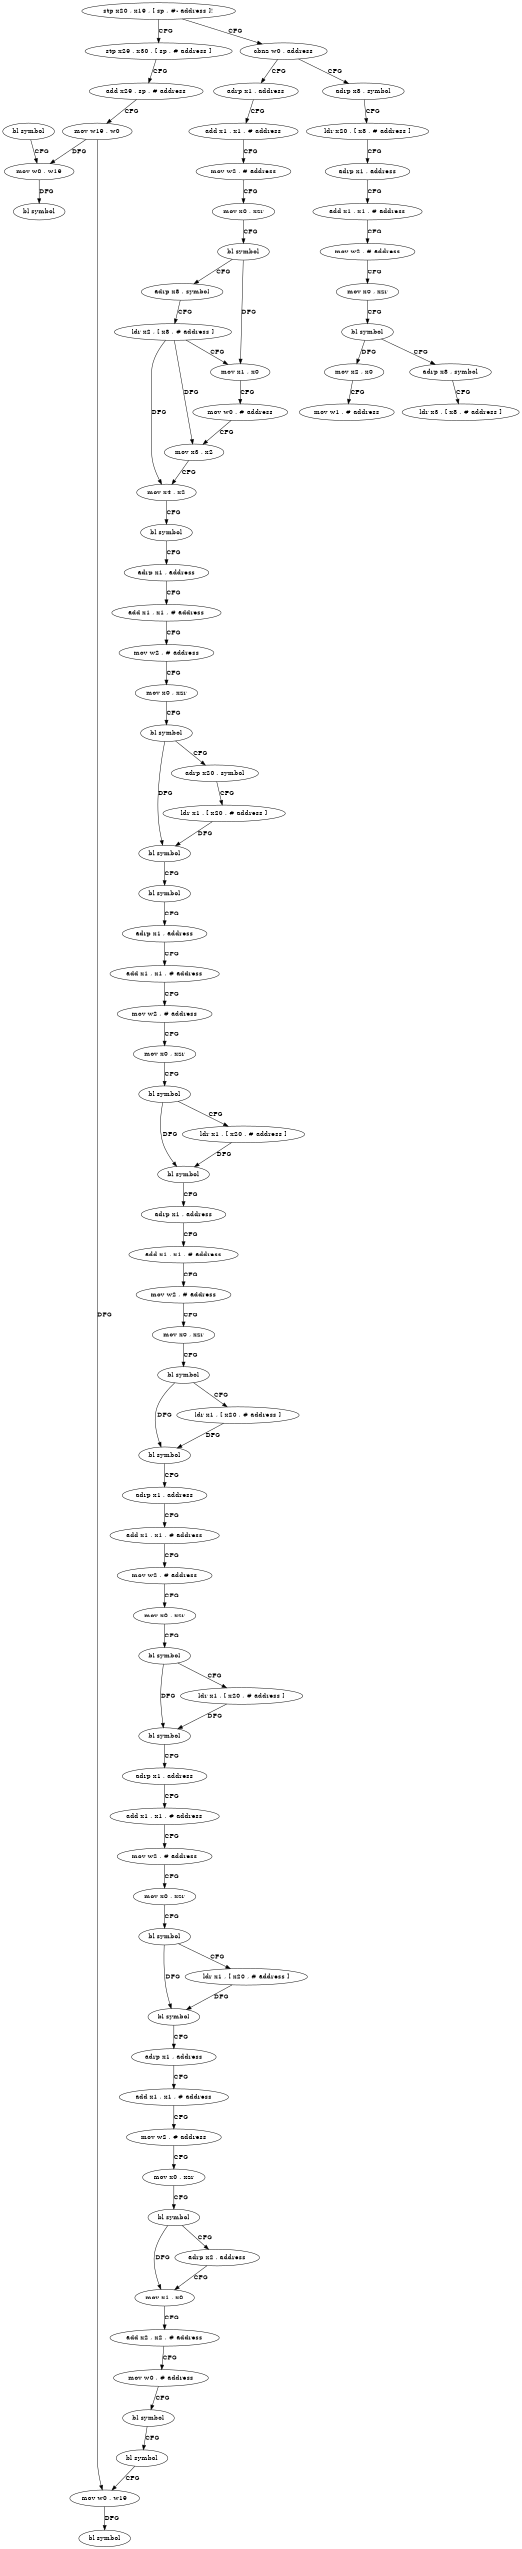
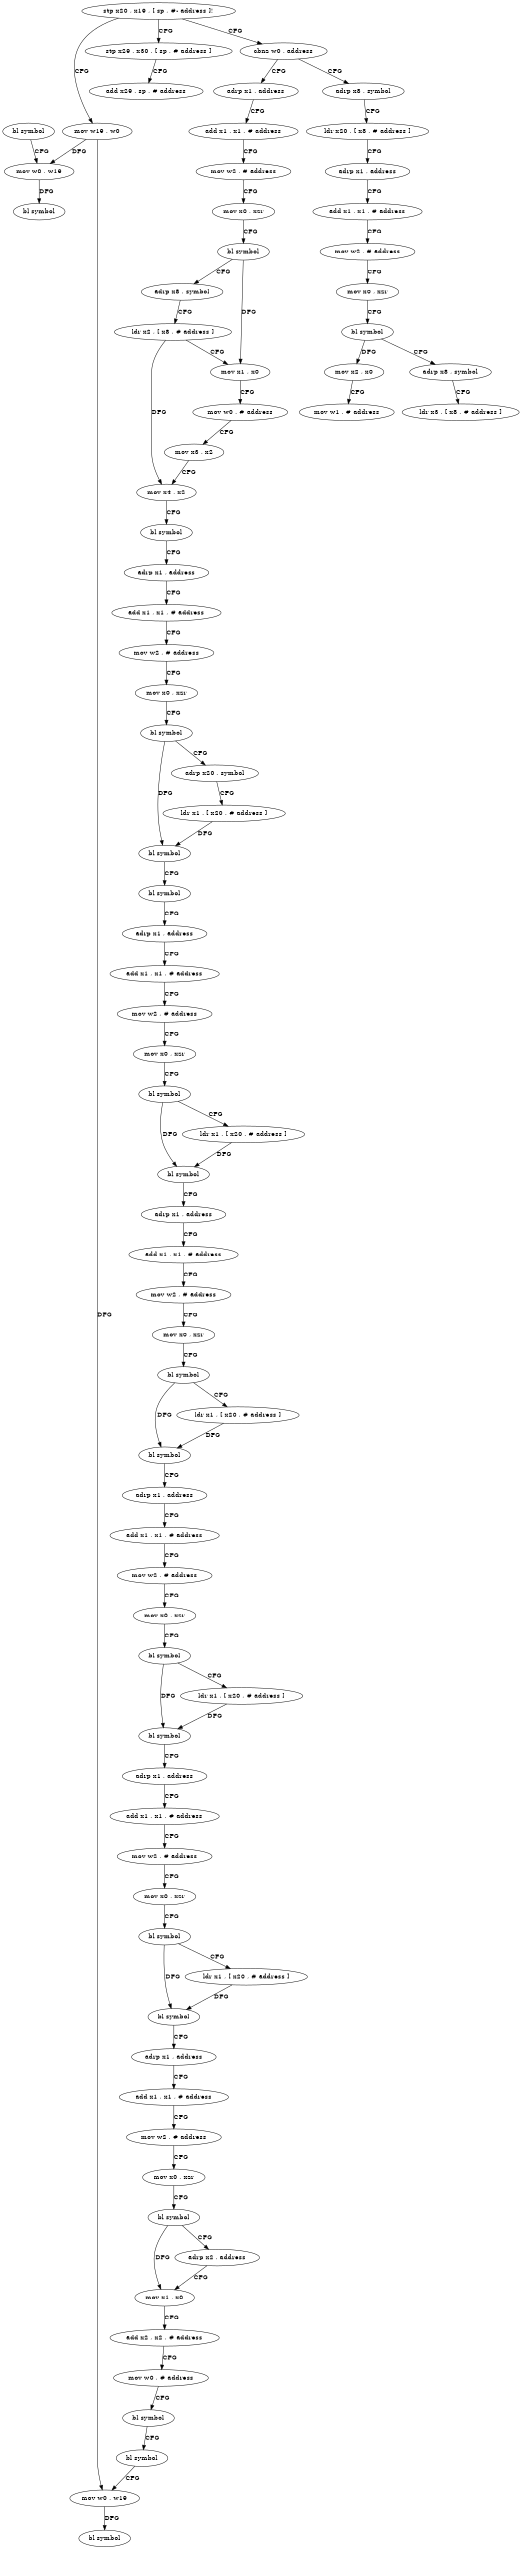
edge "add x29 , sp , # address" -> "mov w19 , w0": now "stp x20 , x19 , [ sp , #- address ]!" -> "mov w19 , w0"
edge "ldr x2 , [ x8 , # address ]" -> "mov x3 , x2": removed, label "DFG"
